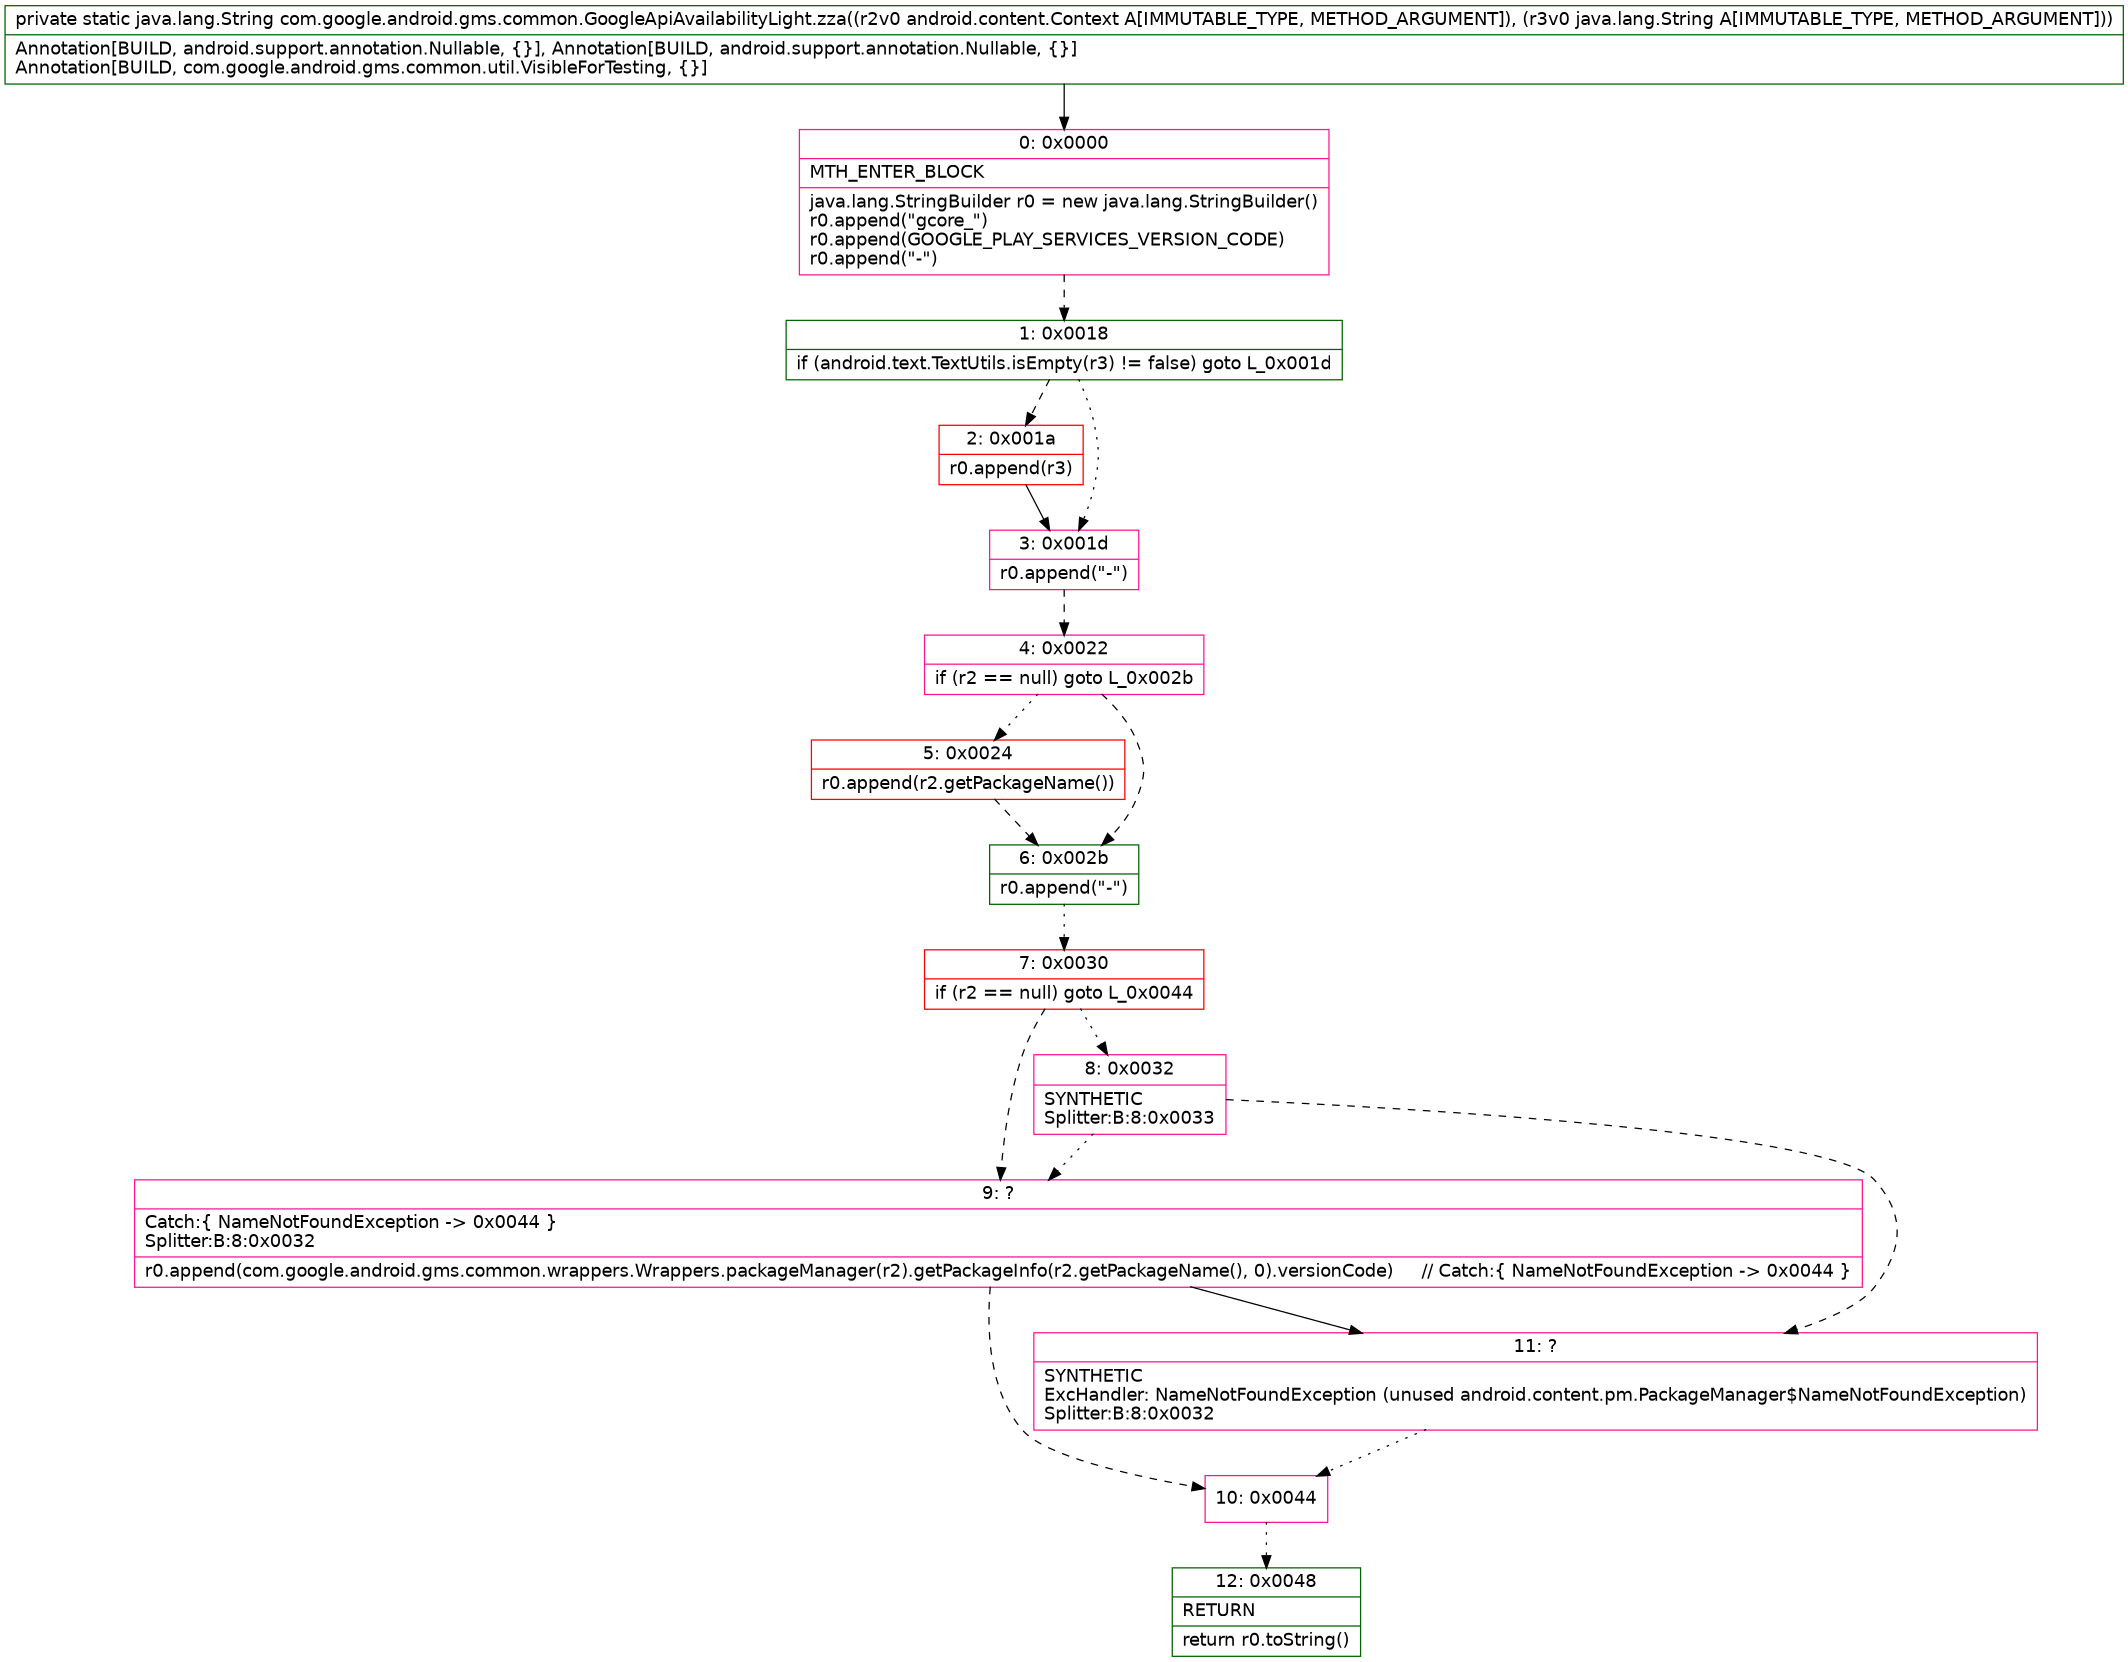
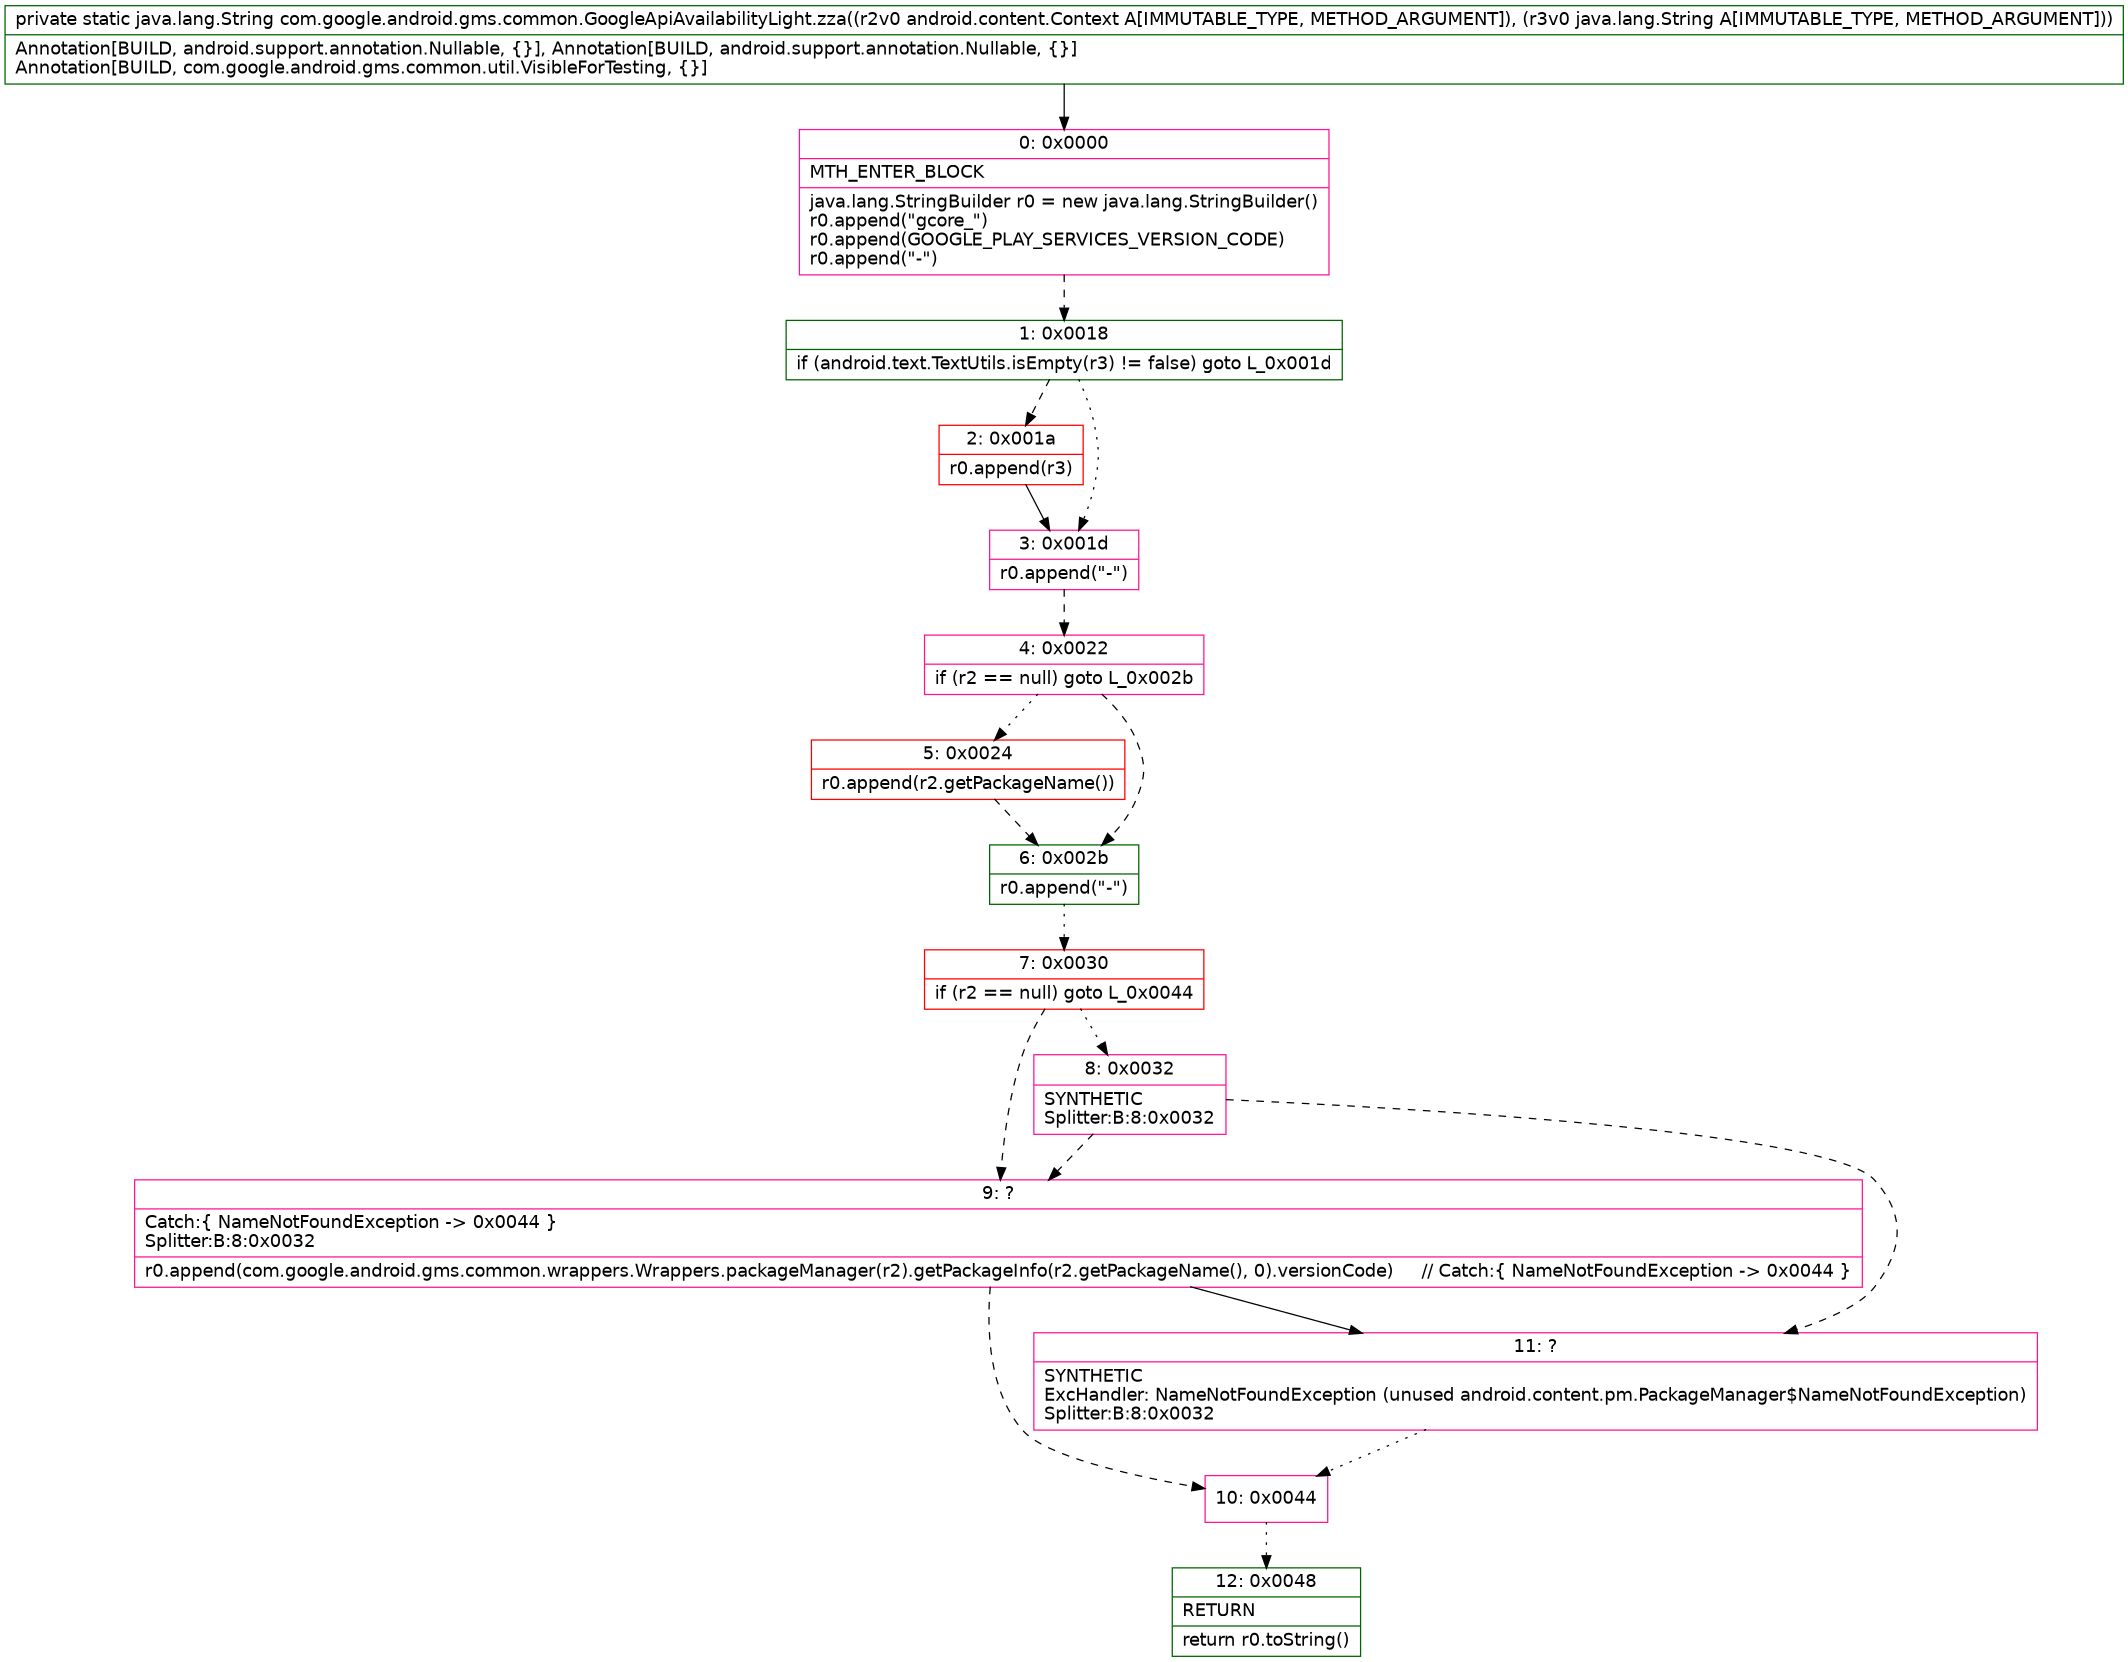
node "8: 0x0032": text "Splitter:B:8:0x0033" -> "Splitter:B:8:0x0032"
edge "8: 0x0032" -> "9: ?": style dotted -> dashed
